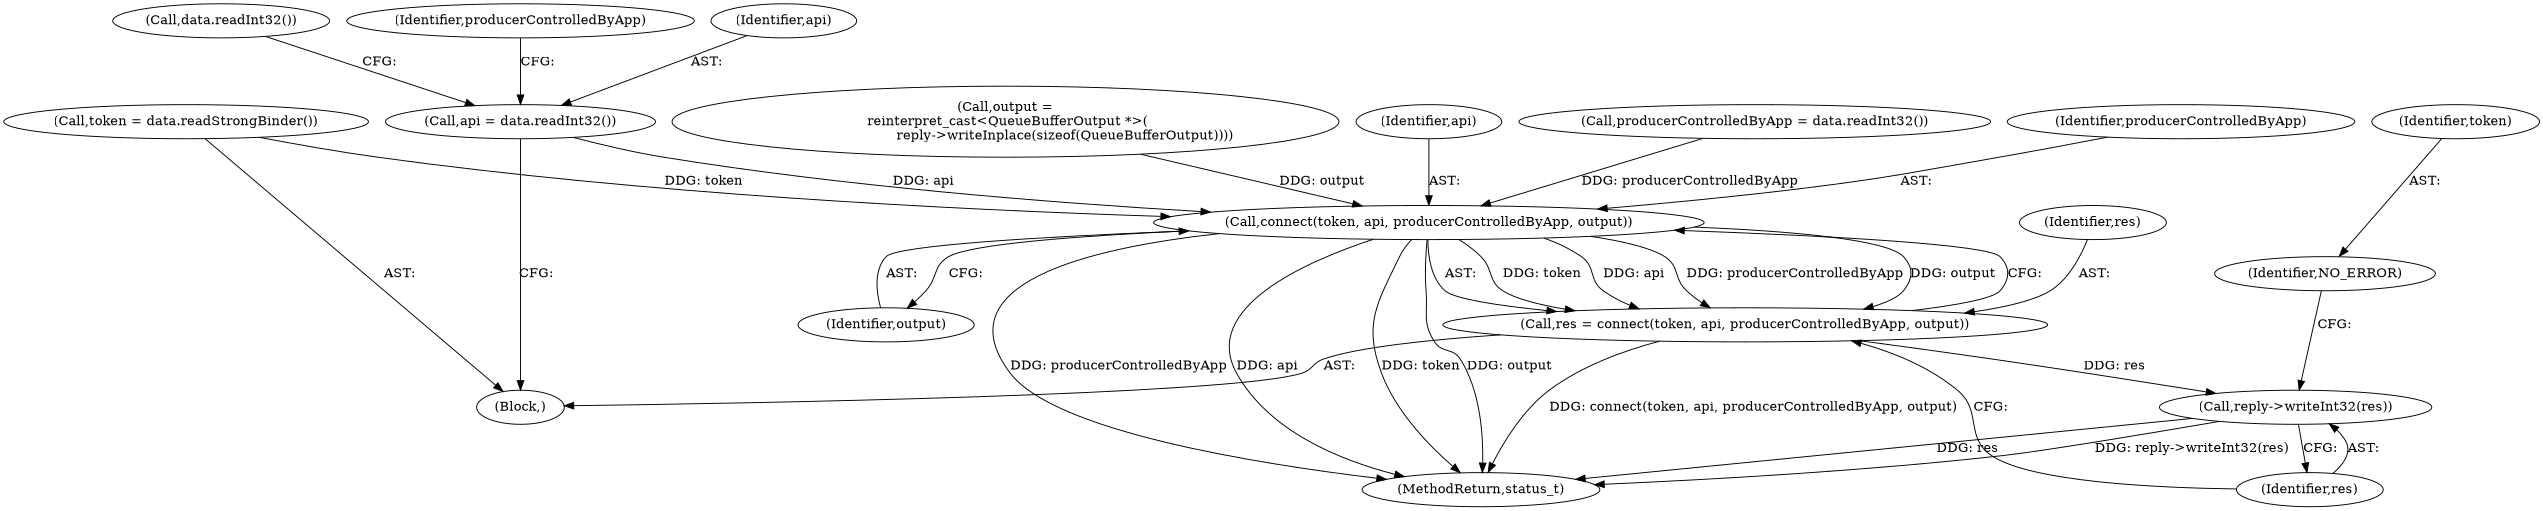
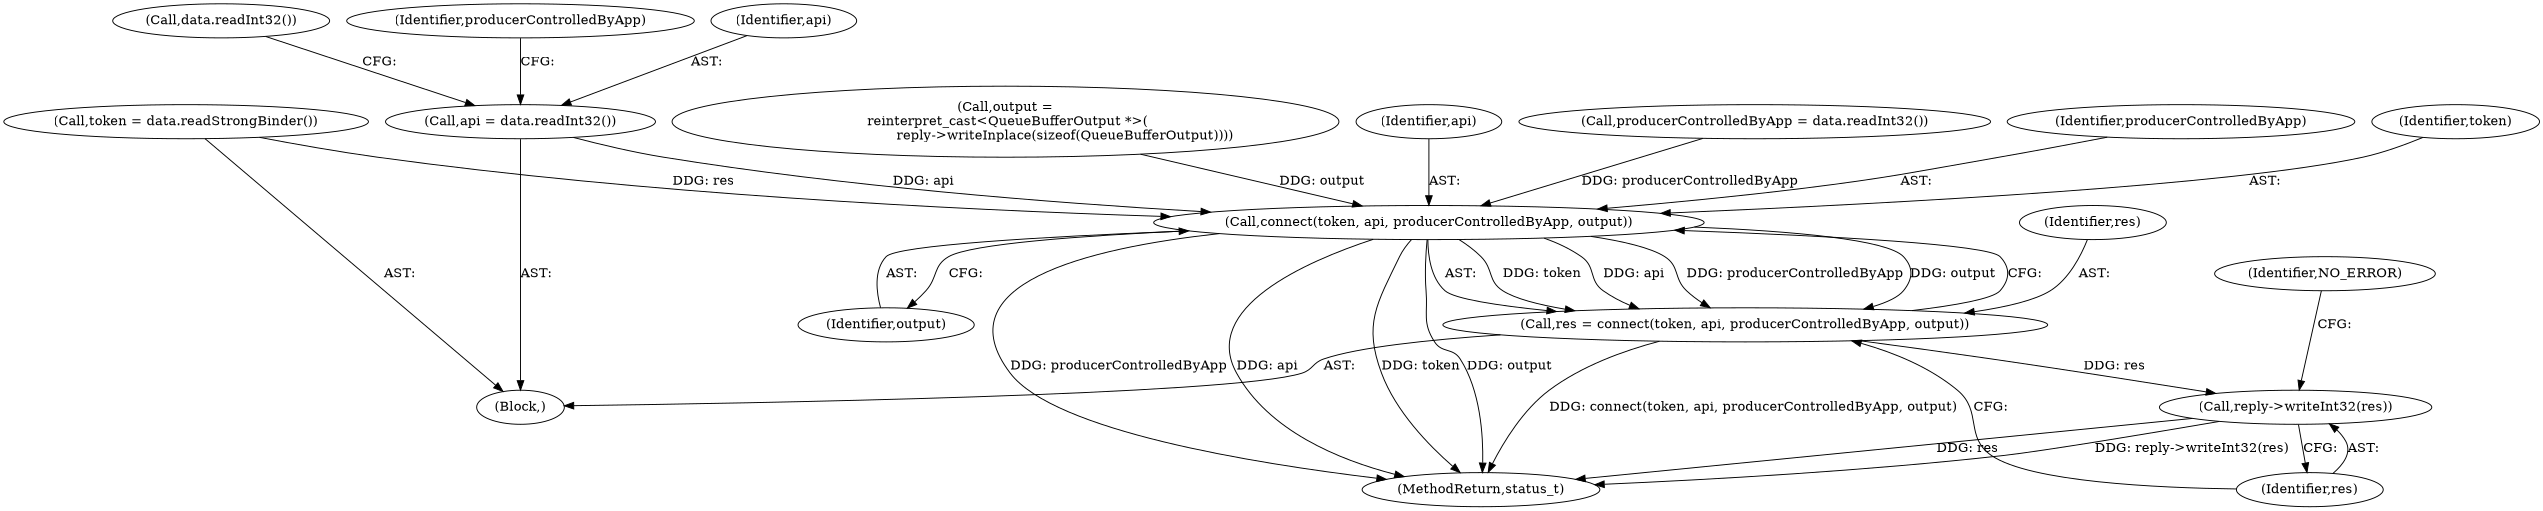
edge "(Call,token = data.readStrongBinder())" -> "(Call,connect(token, api, producerControlledByApp, output))": label "DDG: token" -> "DDG: res"
edge "(Identifier,token)" -> "(Identifier,NO_ERROR)": now "(Identifier,token)" -> "(Call,connect(token, api, producerControlledByApp, output))"
edge "(Call,api = data.readInt32())" -> "(Block,)": label "CFG: " -> "AST: "
